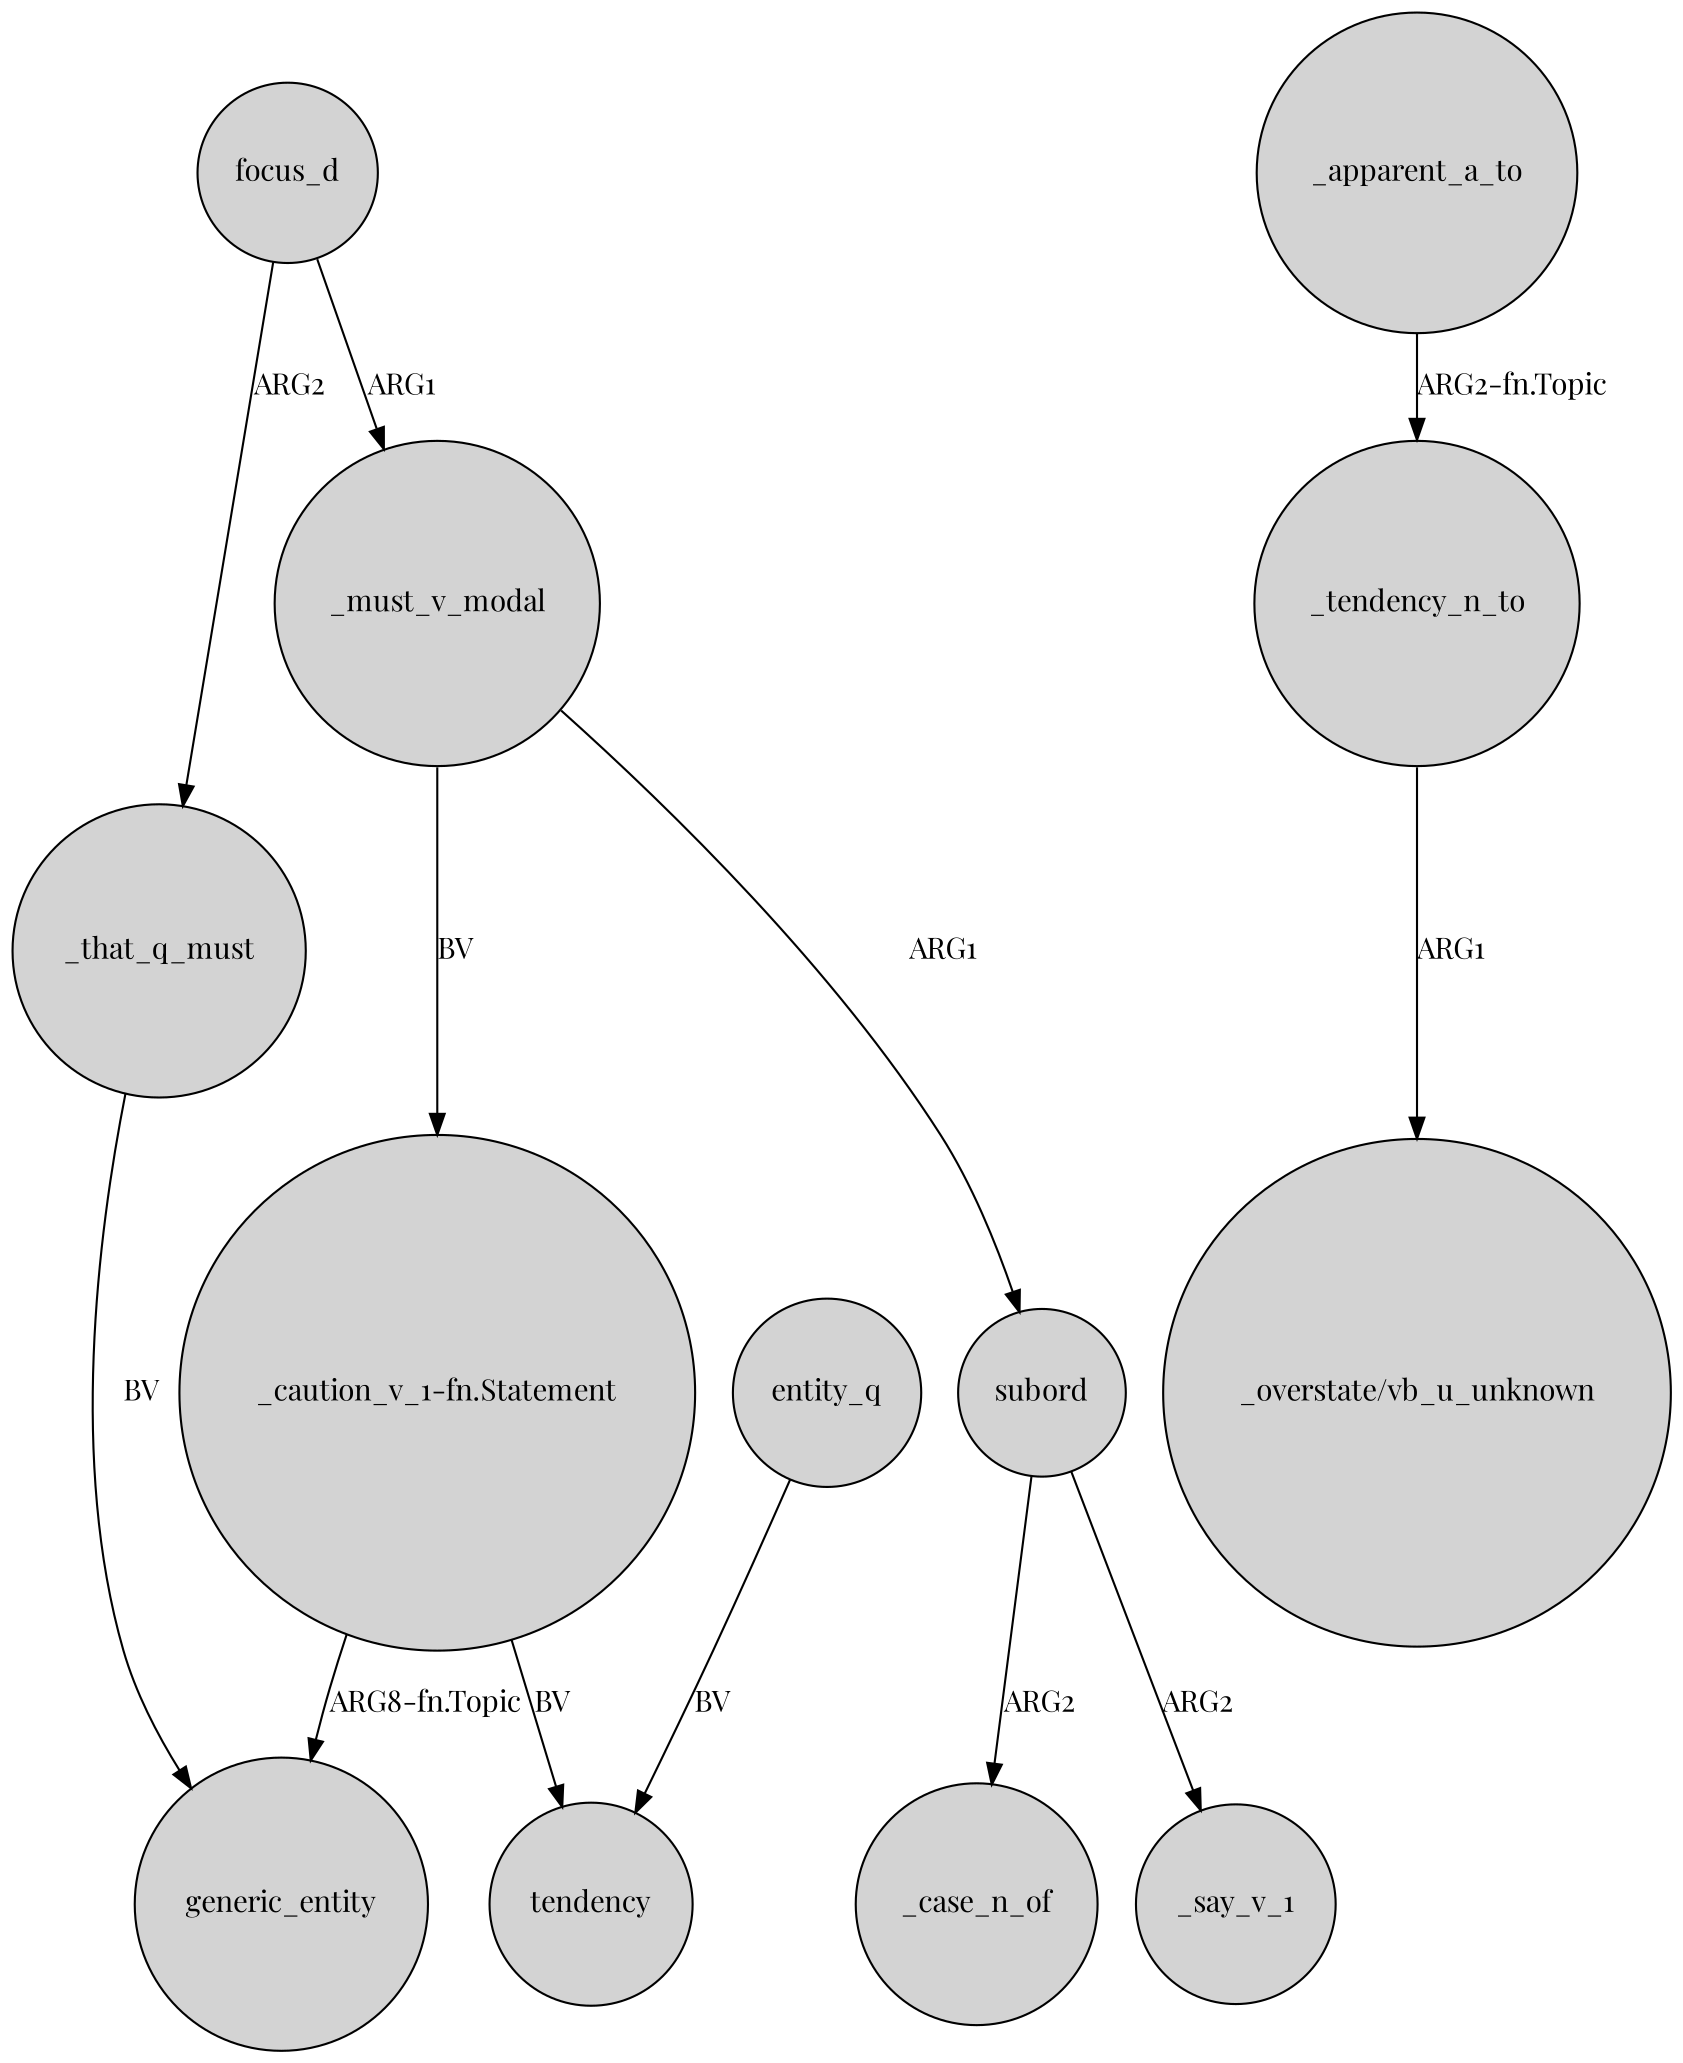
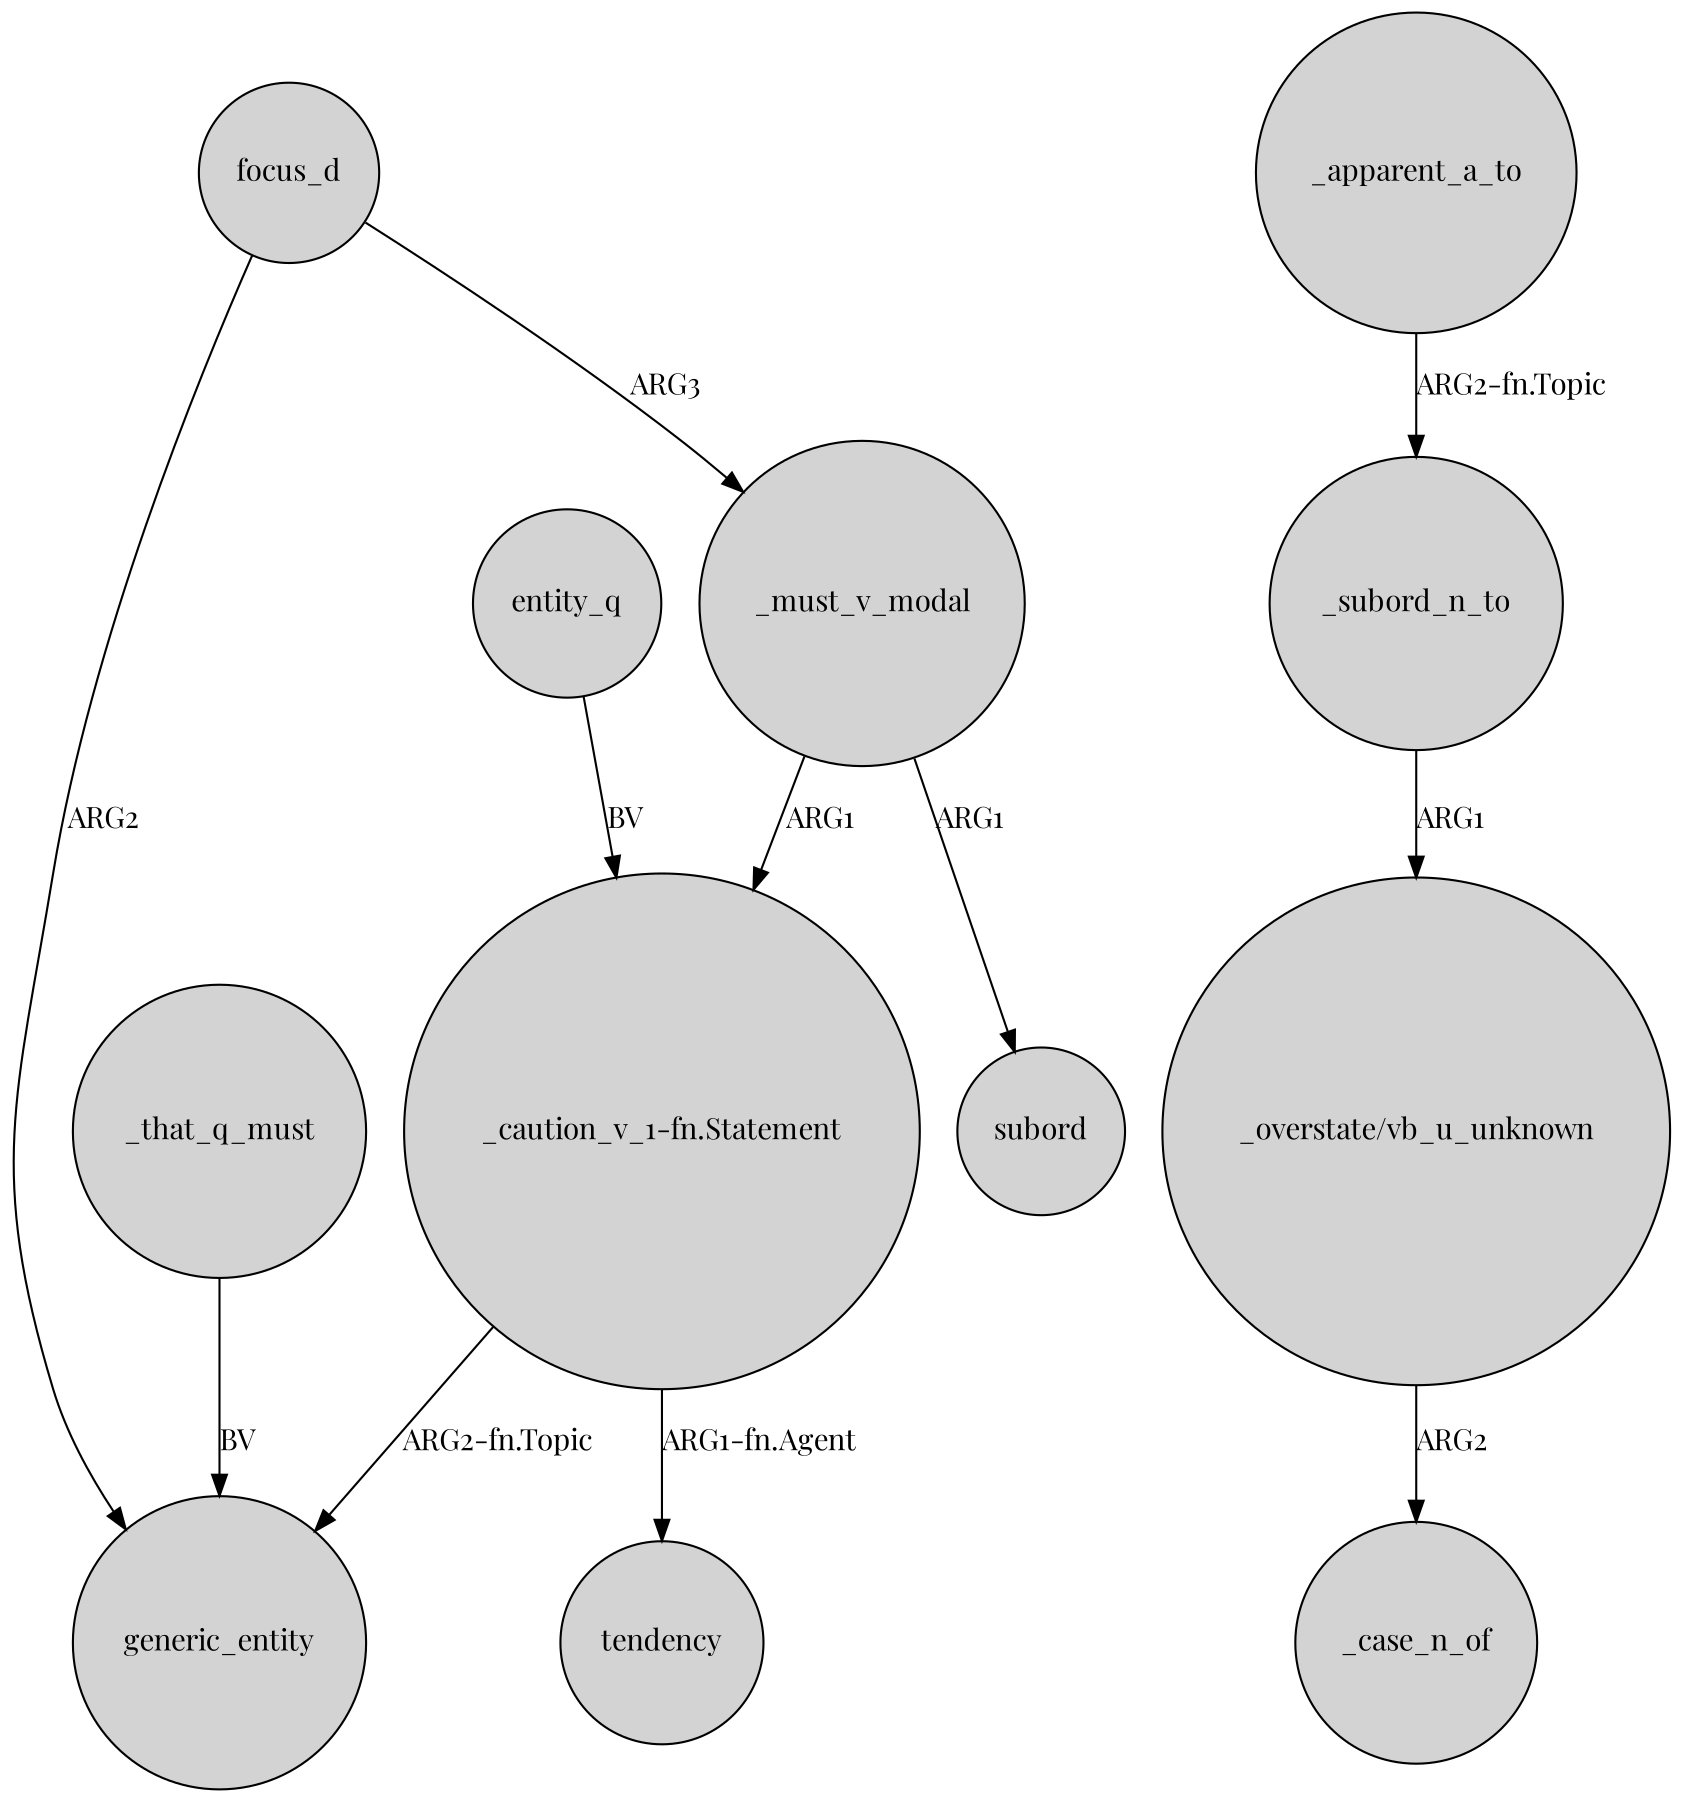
edge "focus_d" -> "_must_v_modal": label "ARG1" -> "ARG3"
edge "focus_d" -> "_that_q_must": now "focus_d" -> "generic_entity"
node "_tendency_n_to": label "_tendency_n_to" -> "_subord_n_to"
edge "_must_v_modal" -> "_caution_v_1-fn.Statement": label "BV" -> "ARG1"
edge "subord" -> "_case_n_of": now "_overstate/vb_u_unknown" -> "_case_n_of"
edge "entity_q" -> "tendency": now "entity_q" -> "_caution_v_1-fn.Statement"
edge "_caution_v_1-fn.Statement" -> "generic_entity": label "ARG8-fn.Topic" -> "ARG2-fn.Topic"
edge "_caution_v_1-fn.Statement" -> "tendency": label "BV" -> "ARG1-fn.Agent"
node "_say_v_1": removed
